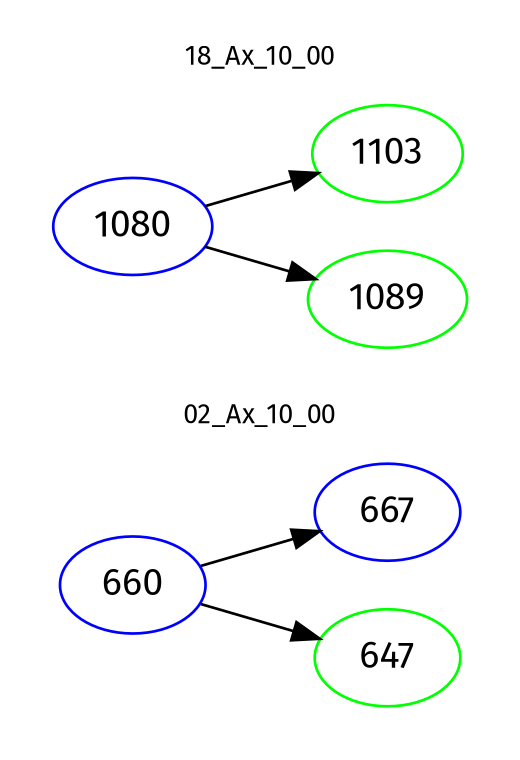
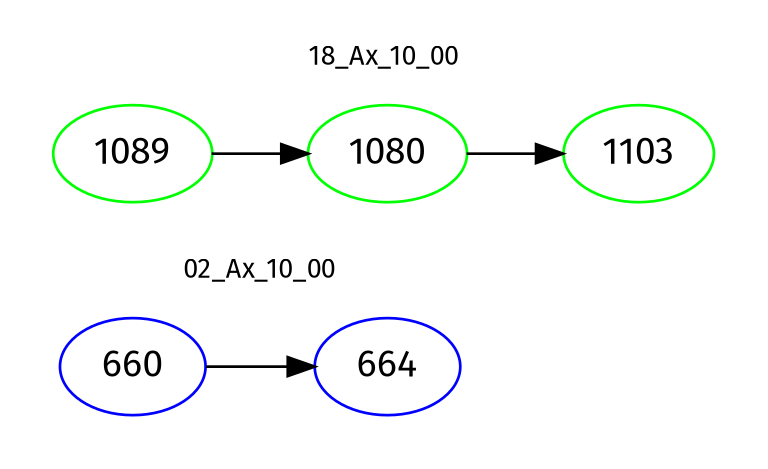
node "1080": color blue -> green
edge "1080" -> "1089": reversed
node "667": label "667" -> "664"
node "647": removed
